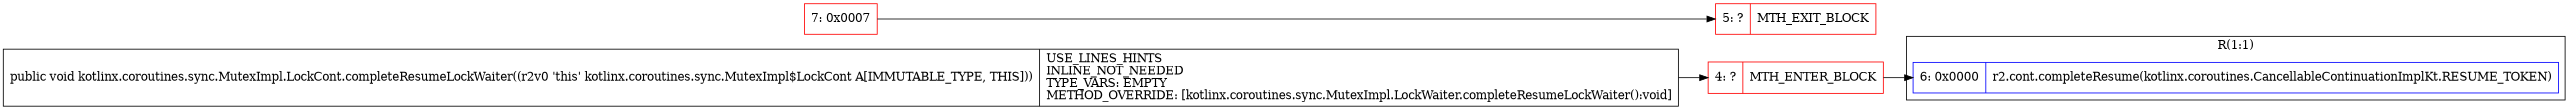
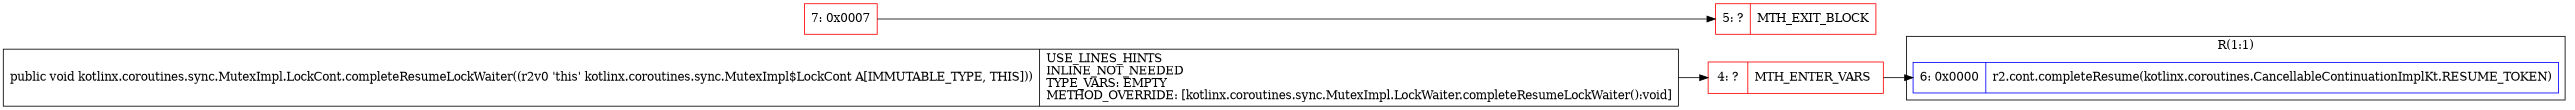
node "4: ?": text "MTH_ENTER_BLOCK" -> "MTH_ENTER_VARS"
